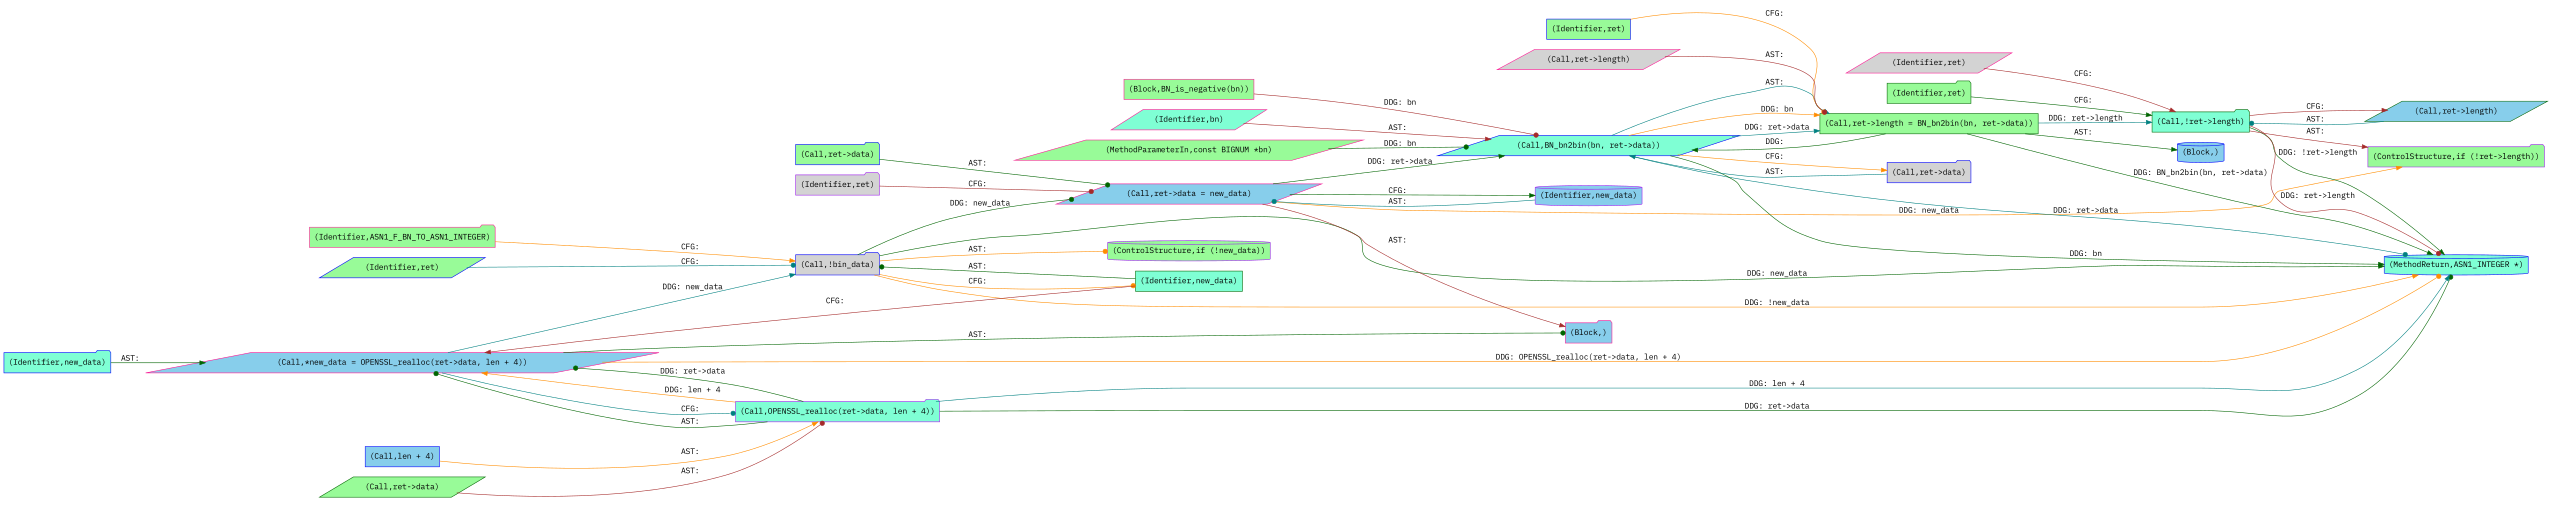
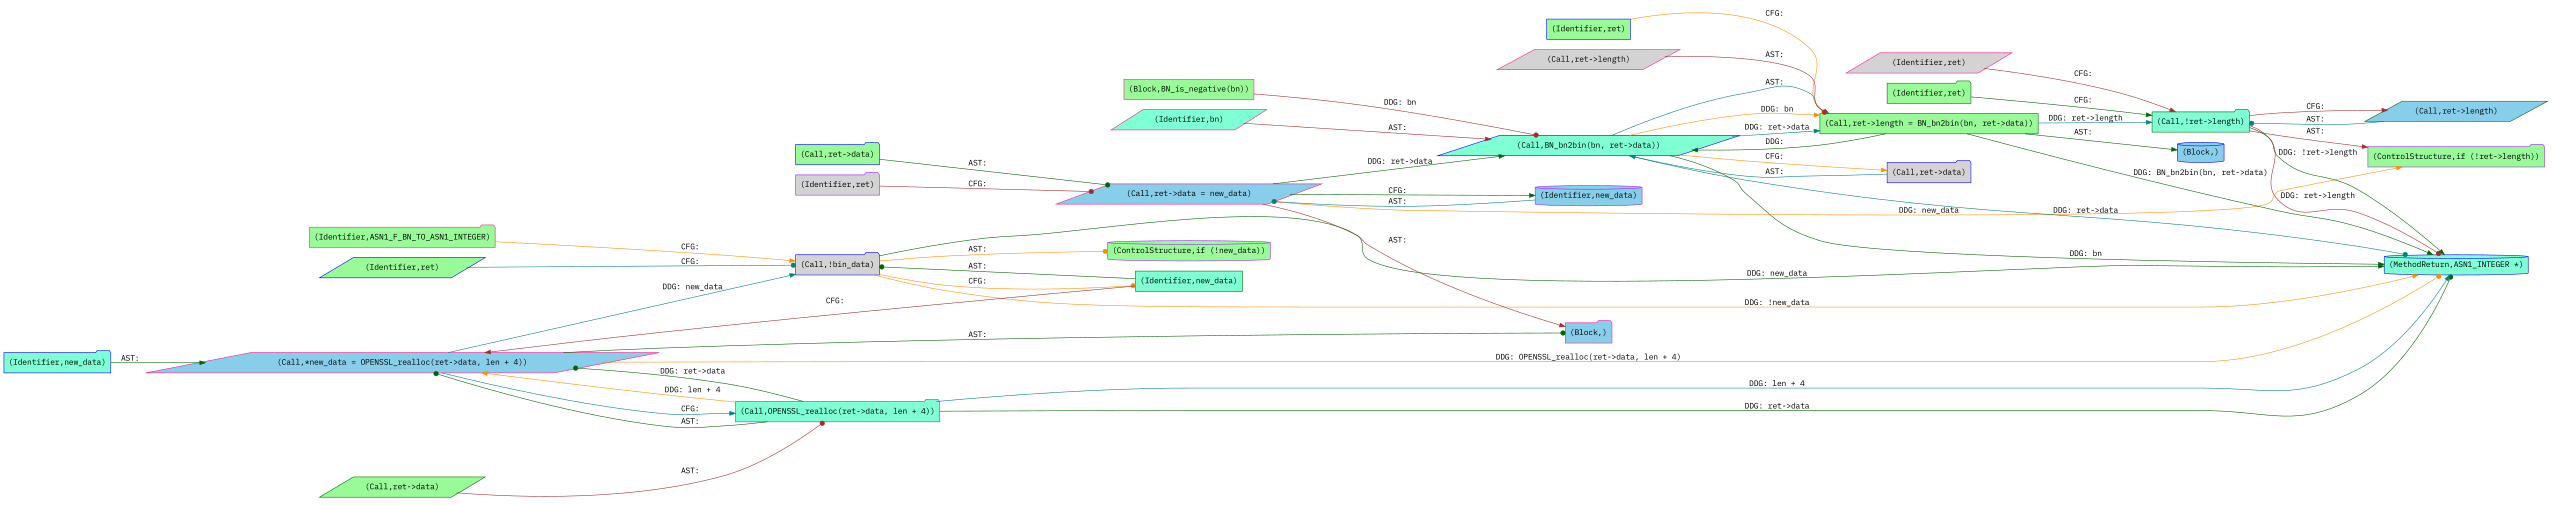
node "(MethodParameterIn,const BIGNUM *bn)": removed
edge "(Call,!bin_data)" -> "(Call,ret->data = new_data)": removed, label "DDG: new_data"
edge "(Call,*new_data = OPENSSL_realloc(ret->data, len + 4))" -> "(Call,OPENSSL_realloc(ret->data, len + 4))": arrowhead dot -> normal
node "(Call,len + 4)": removed
